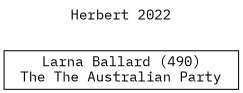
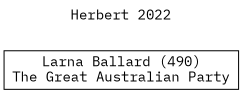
node "Larna Ballard (490) The The Australian Party": label "Larna Ballard (490) The The Australian Party" -> "Larna Ballard (490) The Great Australian Party"
